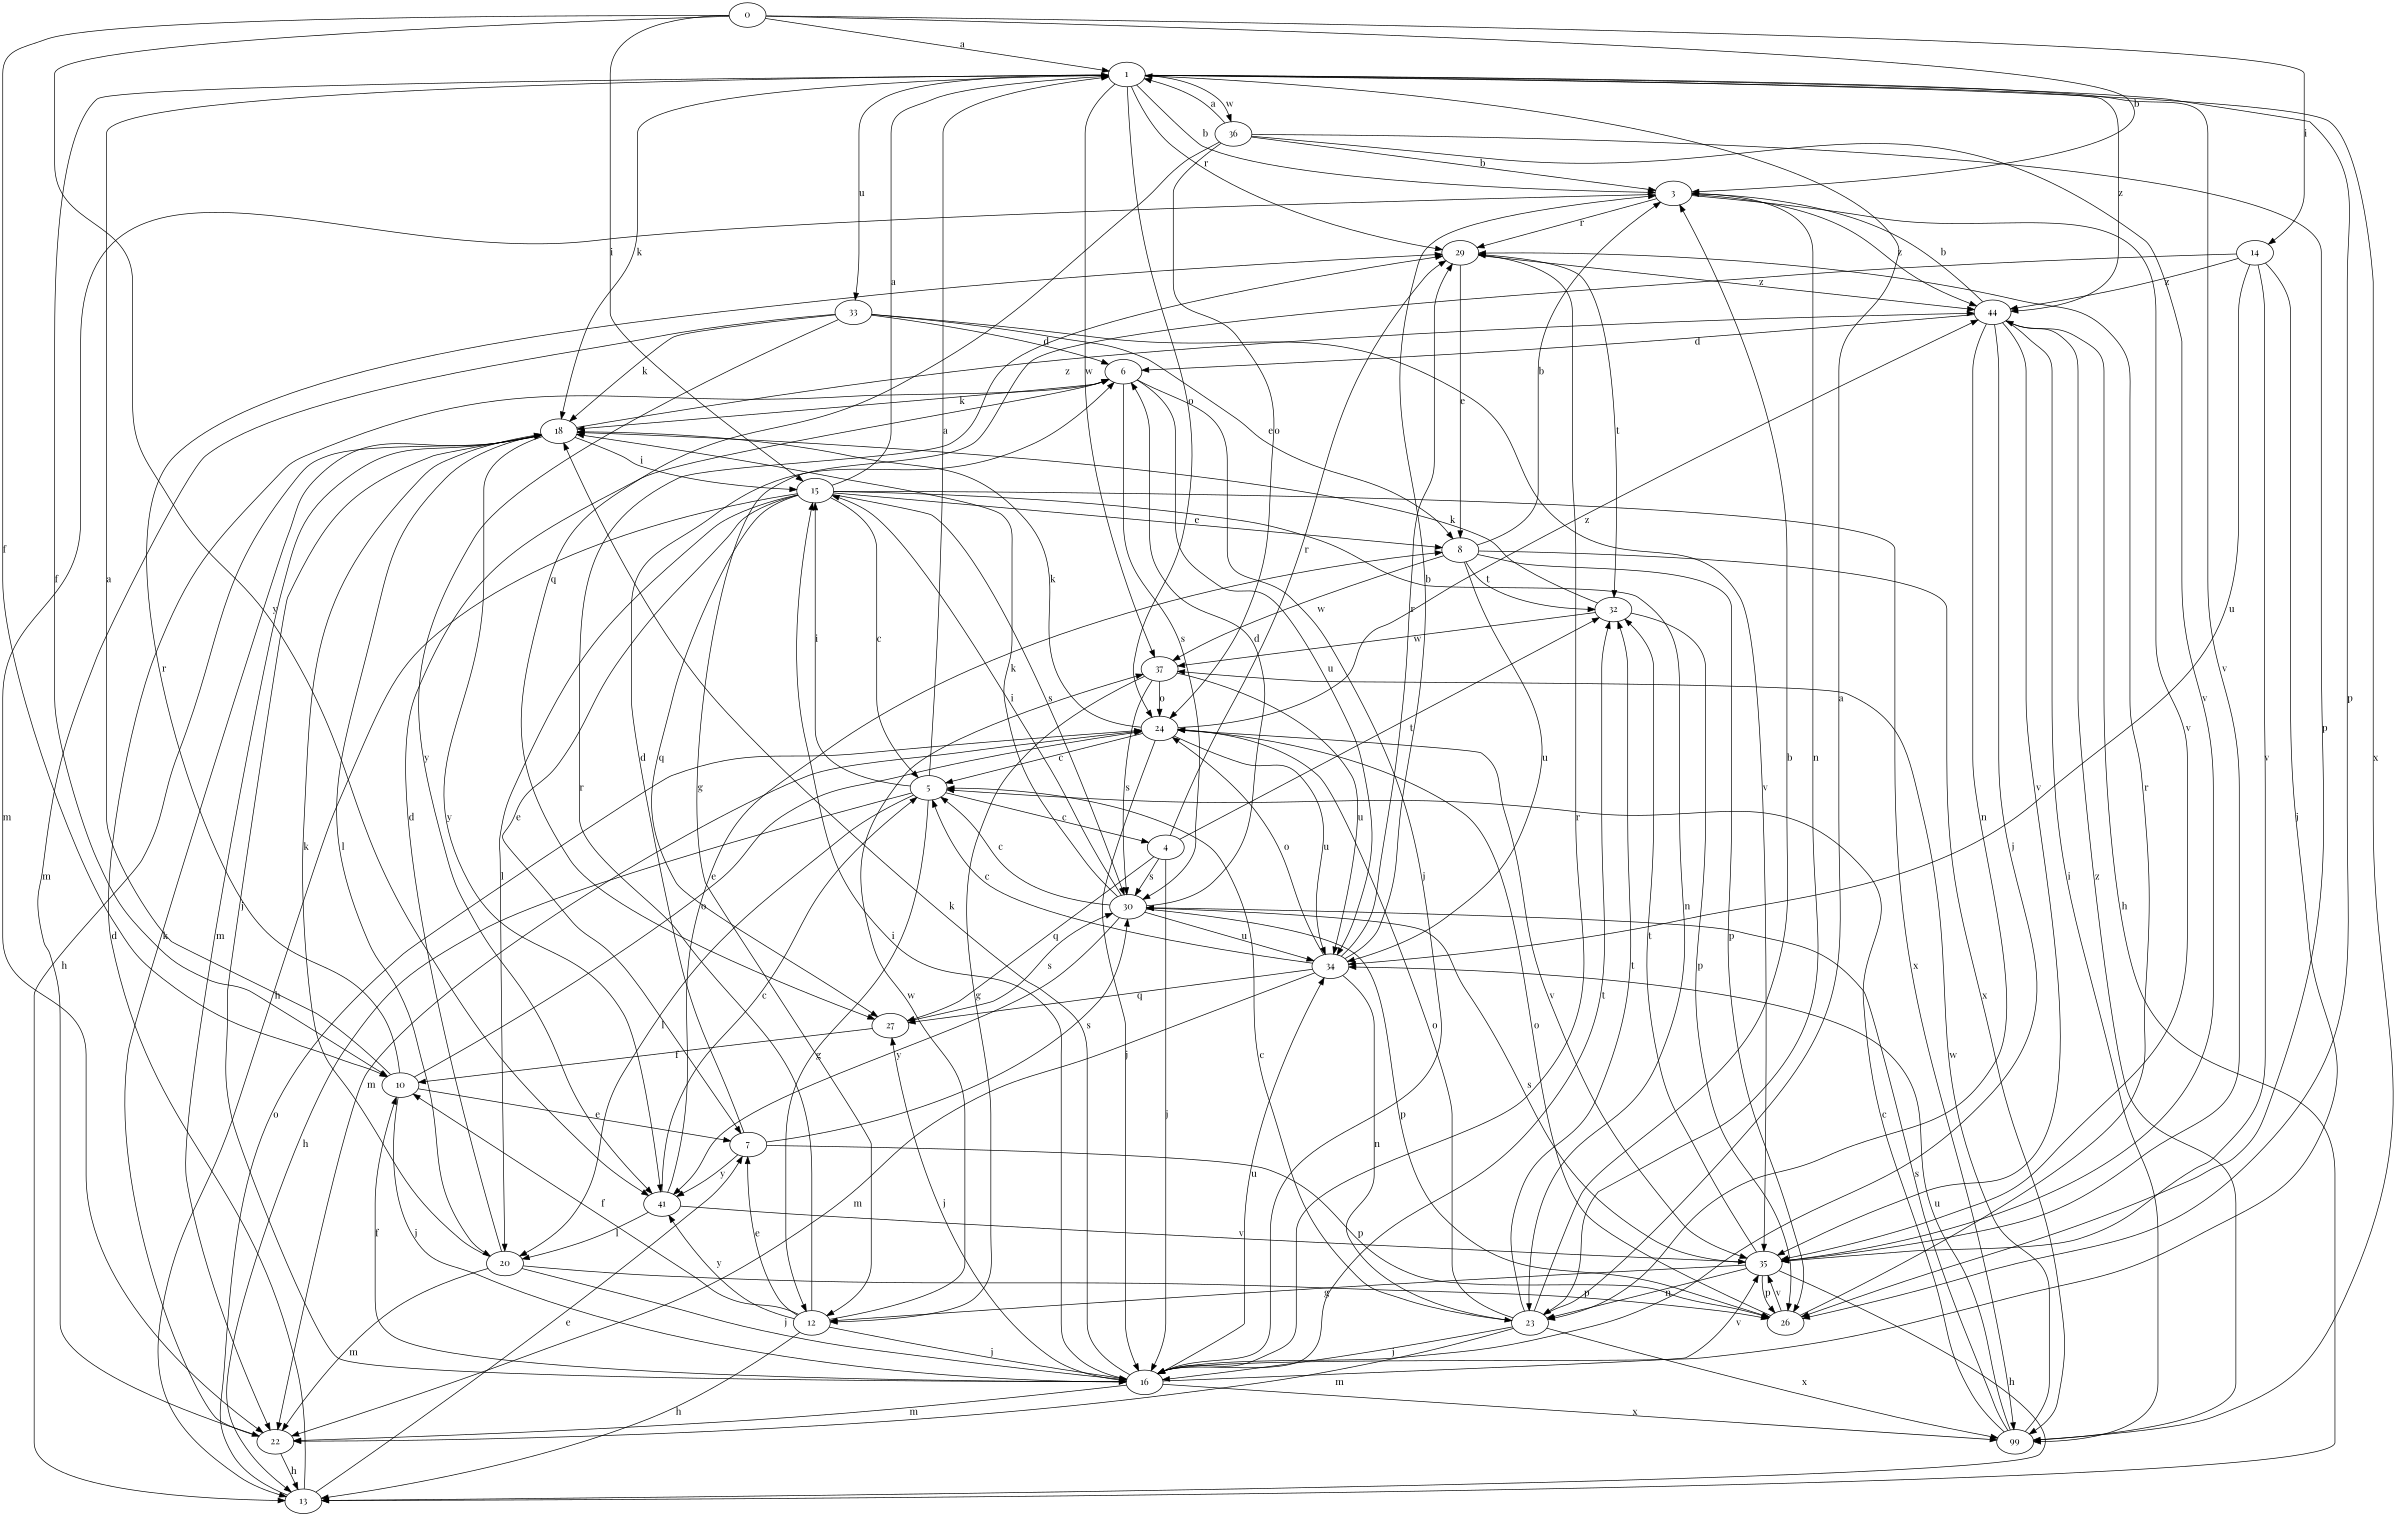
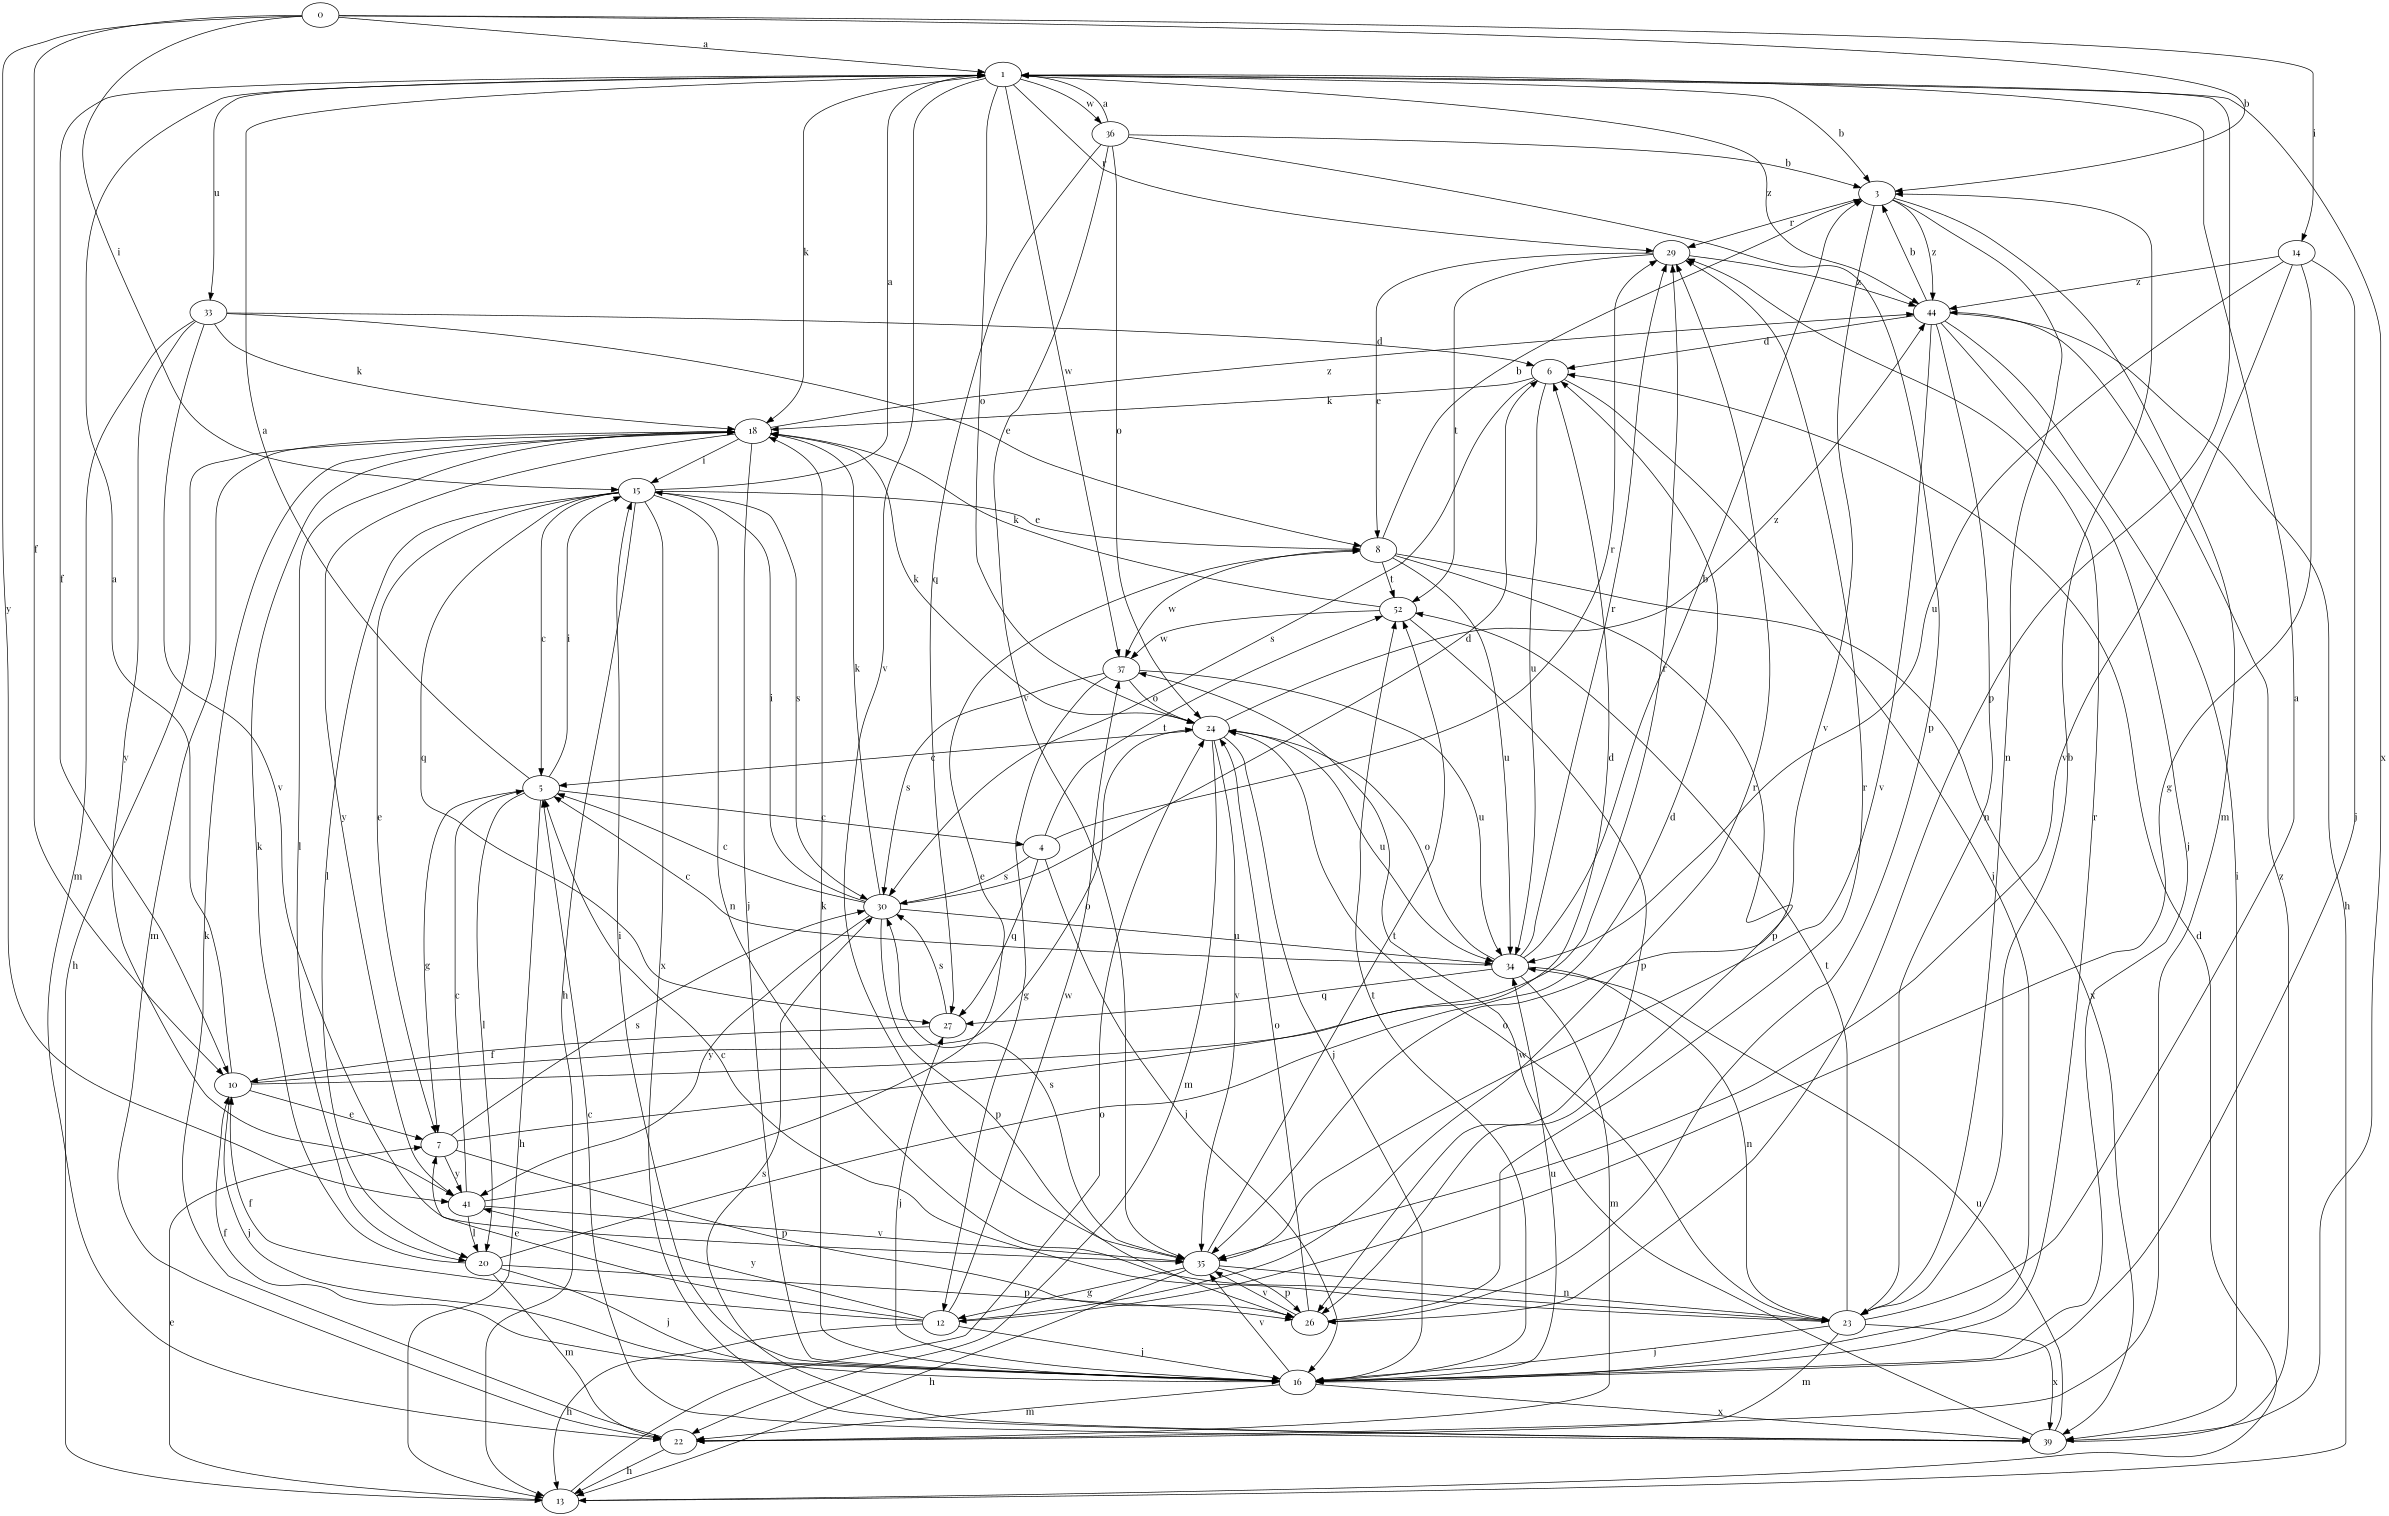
node "32": label "32" -> "52"
edge "5" -> "12": now "5" -> "7"
node "99": label "99" -> "39"
